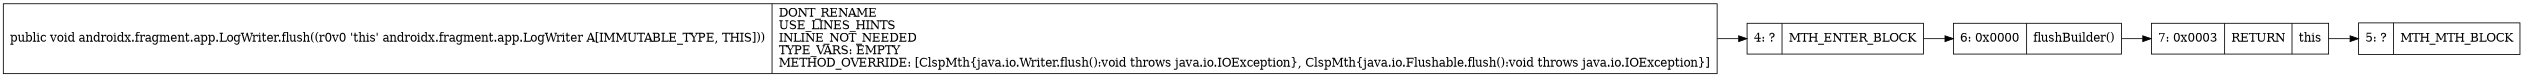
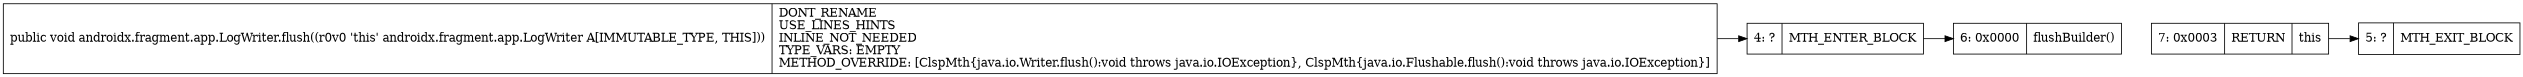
node "5: ?": text "MTH_MTH_BLOCK" -> "MTH_EXIT_BLOCK"
edge "6: 0x0000" -> "7: 0x0003": removed
